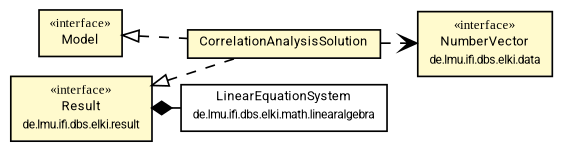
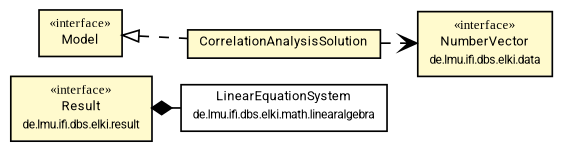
edge "CorrelationAnalysisSolution" -> "Result": removed
